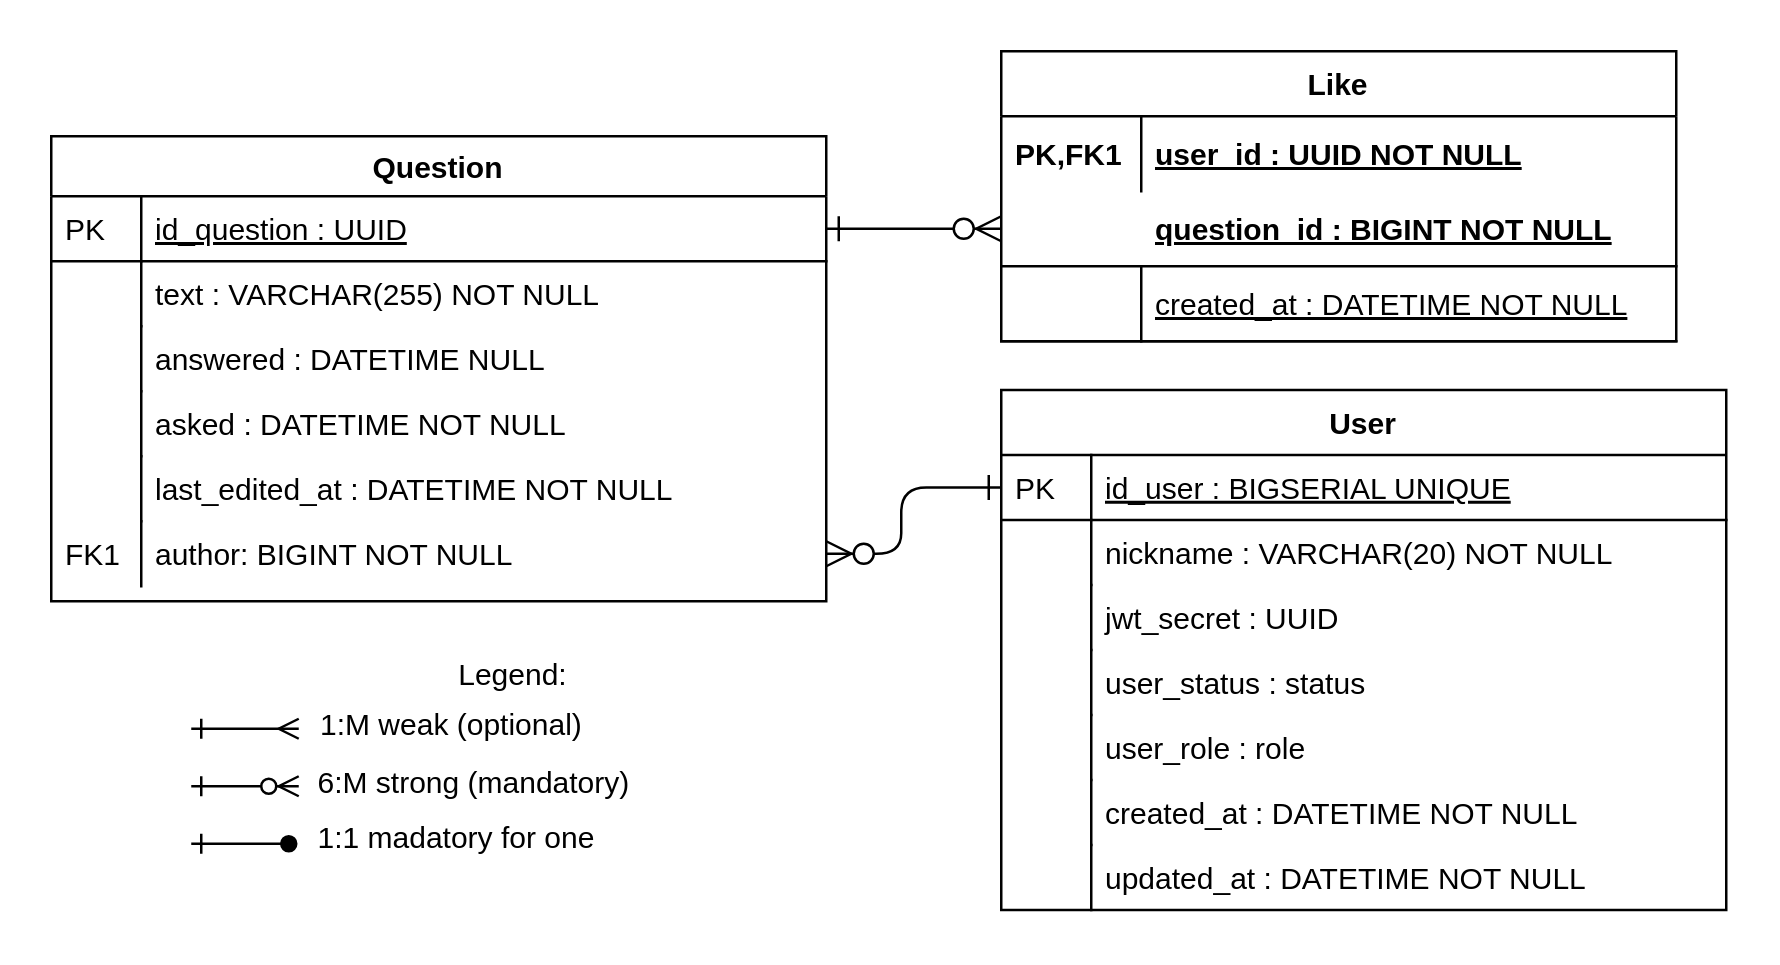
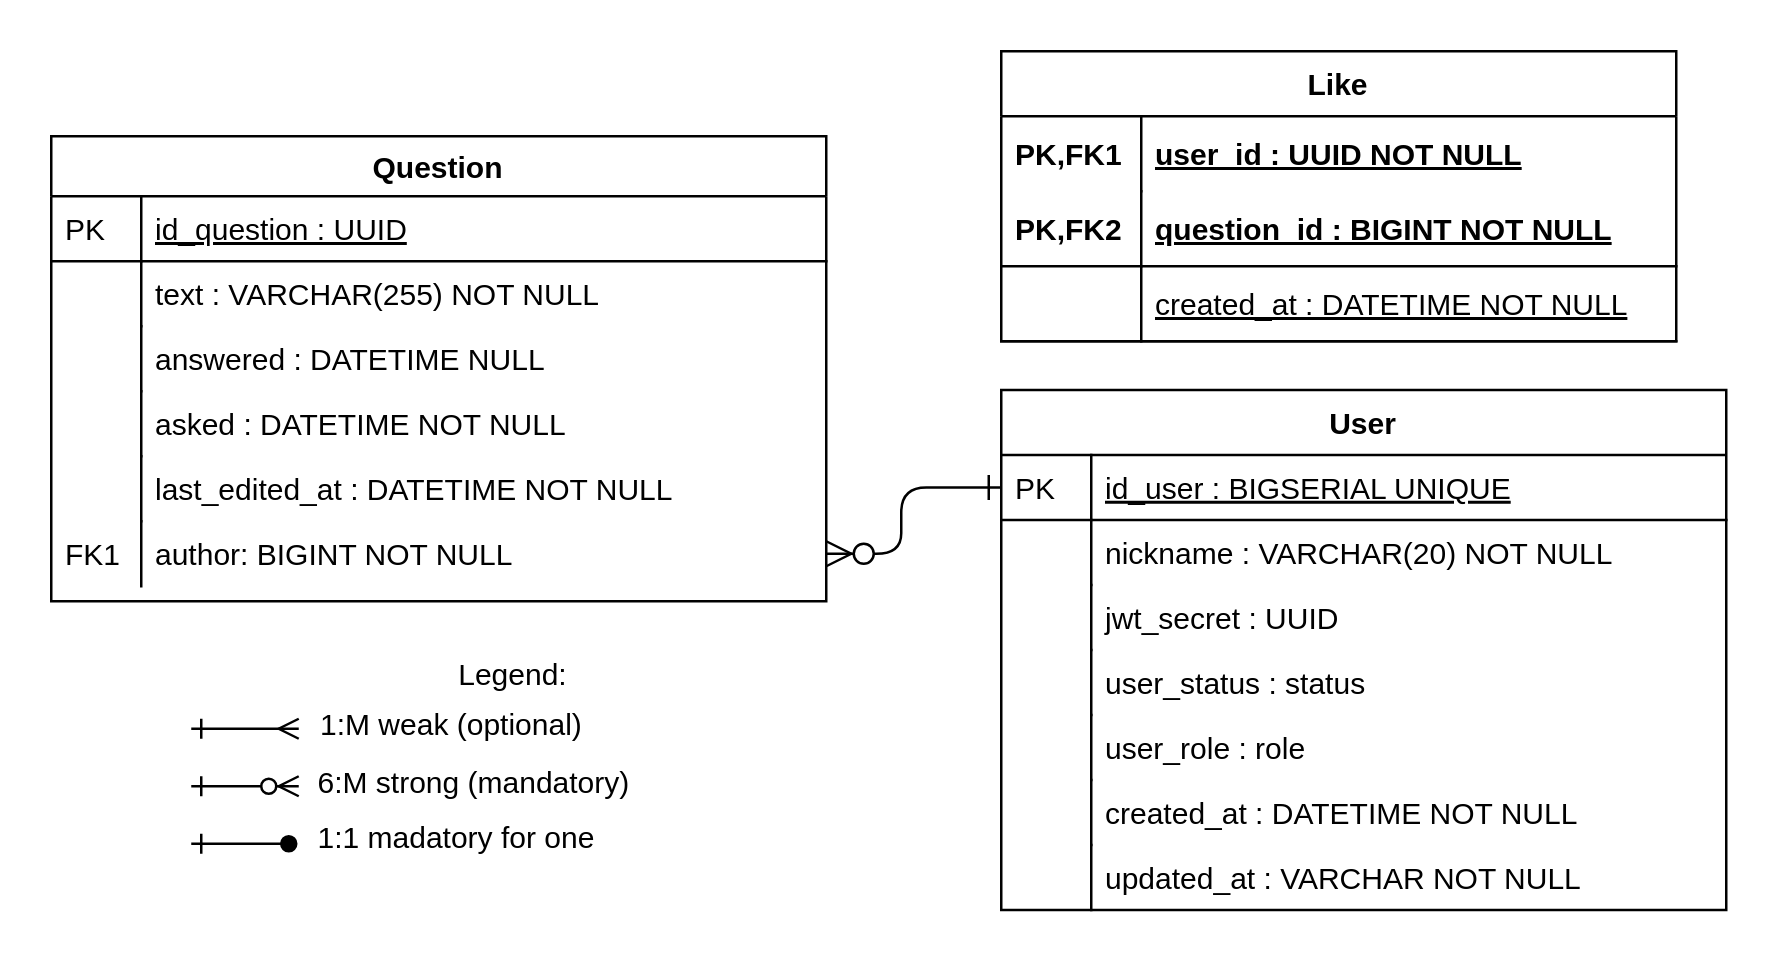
edge "id_question : UUID" -- "question_id : BIGINT NOT NULL": removed
node "PK,FK2": added
node "updated_at : DATETIME NOT NULL": label "updated_at : DATETIME NOT NULL" -> "updated_at : VARCHAR NOT NULL"
